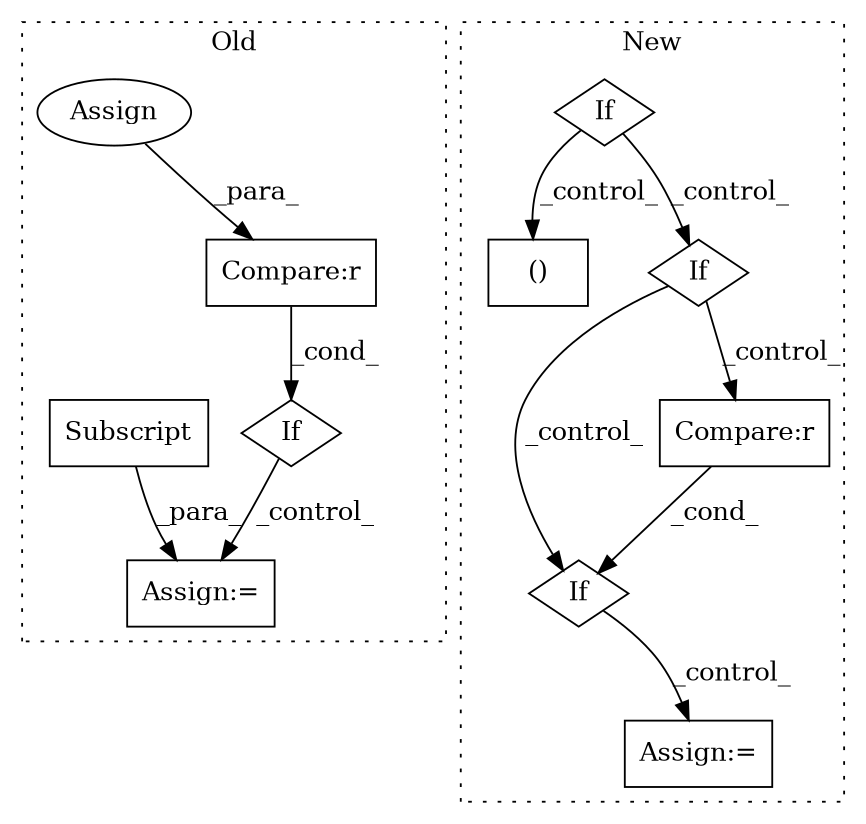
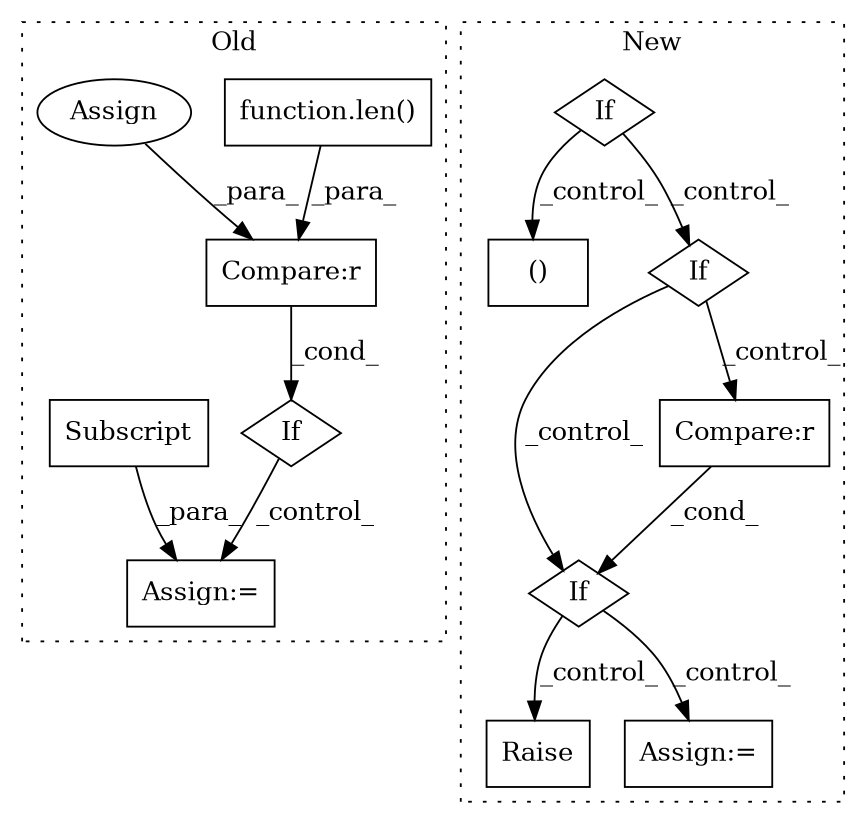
node "function.len()": added
node "Raise": added
